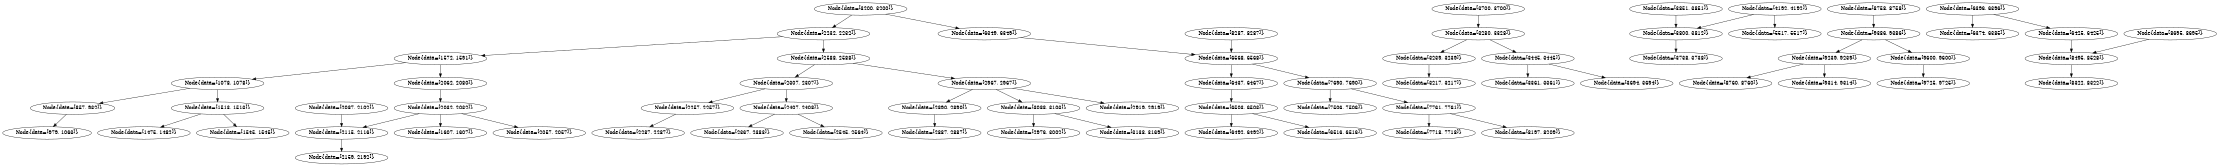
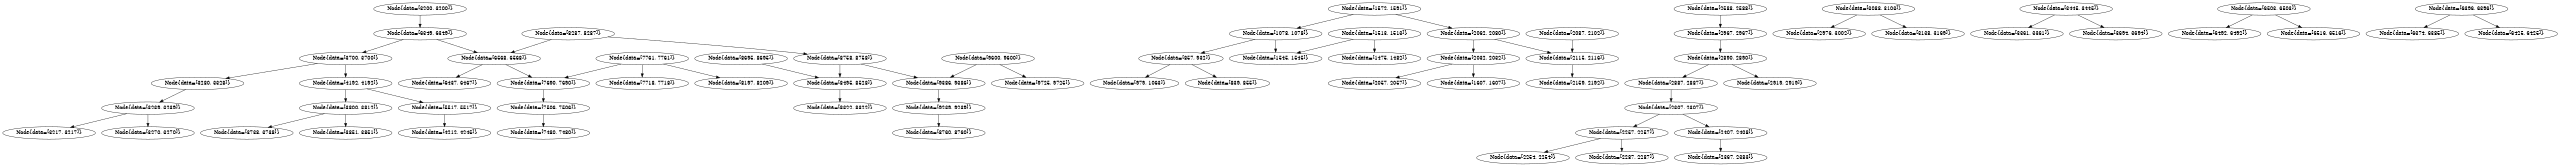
edge "Node{data=[3851, 3851]}" -> "Node{data=[3800, 3812]}": reversed
node "Node{data=[2232, 2232]}": removed
edge "Node{data=[6425, 6425]}" -> "Node{data=[8495, 8528]}": now "Node{data=[8758, 8758]}" -> "Node{data=[8495, 8528]}"
edge "Node{data=[8287, 8287]}" -> "Node{data=[8758, 8758]}": added
edge "Node{data=[3280, 3328]}" -> "Node{data=[3445, 3445]}": removed
edge "Node{data=[9386, 9386]}" -> "Node{data=[9600, 9600]}": reversed
edge "Node{data=[6349, 6349]}" -> "Node{data=[3700, 3700]}": added
edge "Node{data=[3700, 3700]}" -> "Node{data=[4192, 4192]}": added
edge "Node{data=[2588, 2588]}" -> "Node{data=[2307, 2307]}": now "Node{data=[2887, 2887]}" -> "Node{data=[2307, 2307]}"
node "Node{data=[839, 855]}": added
node "Node{data=[9314, 9314]}": removed
edge "Node{data=[1078, 1078]}" -> "Node{data=[1513, 1513]}": now "Node{data=[1078, 1078]}" -> "Node{data=[1545, 1545]}"
edge "Node{data=[6437, 6467]}" -> "Node{data=[6503, 6503]}": removed
edge "Node{data=[2967, 2967]}" -> "Node{data=[3088, 3103]}": removed
edge "Node{data=[2967, 2967]}" -> "Node{data=[2919, 2919]}": now "Node{data=[2890, 2890]}" -> "Node{data=[2919, 2919]}"
edge "Node{data=[7690, 7690]}" -> "Node{data=[7761, 7761]}": reversed
edge "Node{data=[2032, 2032]}" -> "Node{data=[2115, 2116]}": now "Node{data=[2062, 2080]}" -> "Node{data=[2115, 2116]}"
node "Node{data=[3270, 3270]}": added
node "Node{data=[4212, 4245]}": added
node "Node{data=[7480, 7480]}": added
node "Node{data=[2545, 2564]}": removed
node "Node{data=[2254, 2254]}": added
